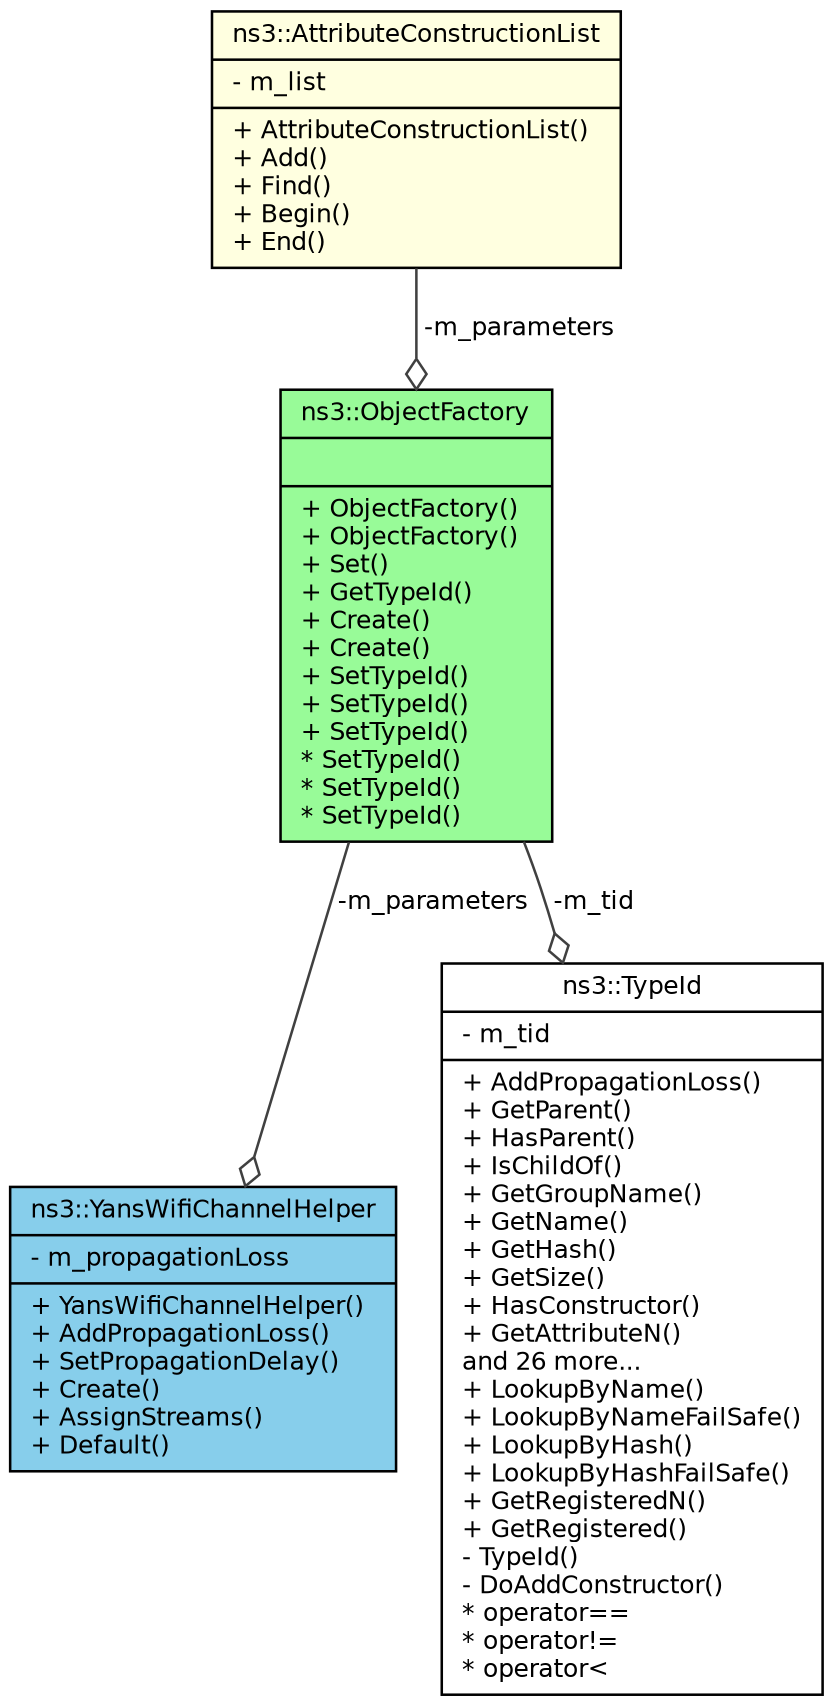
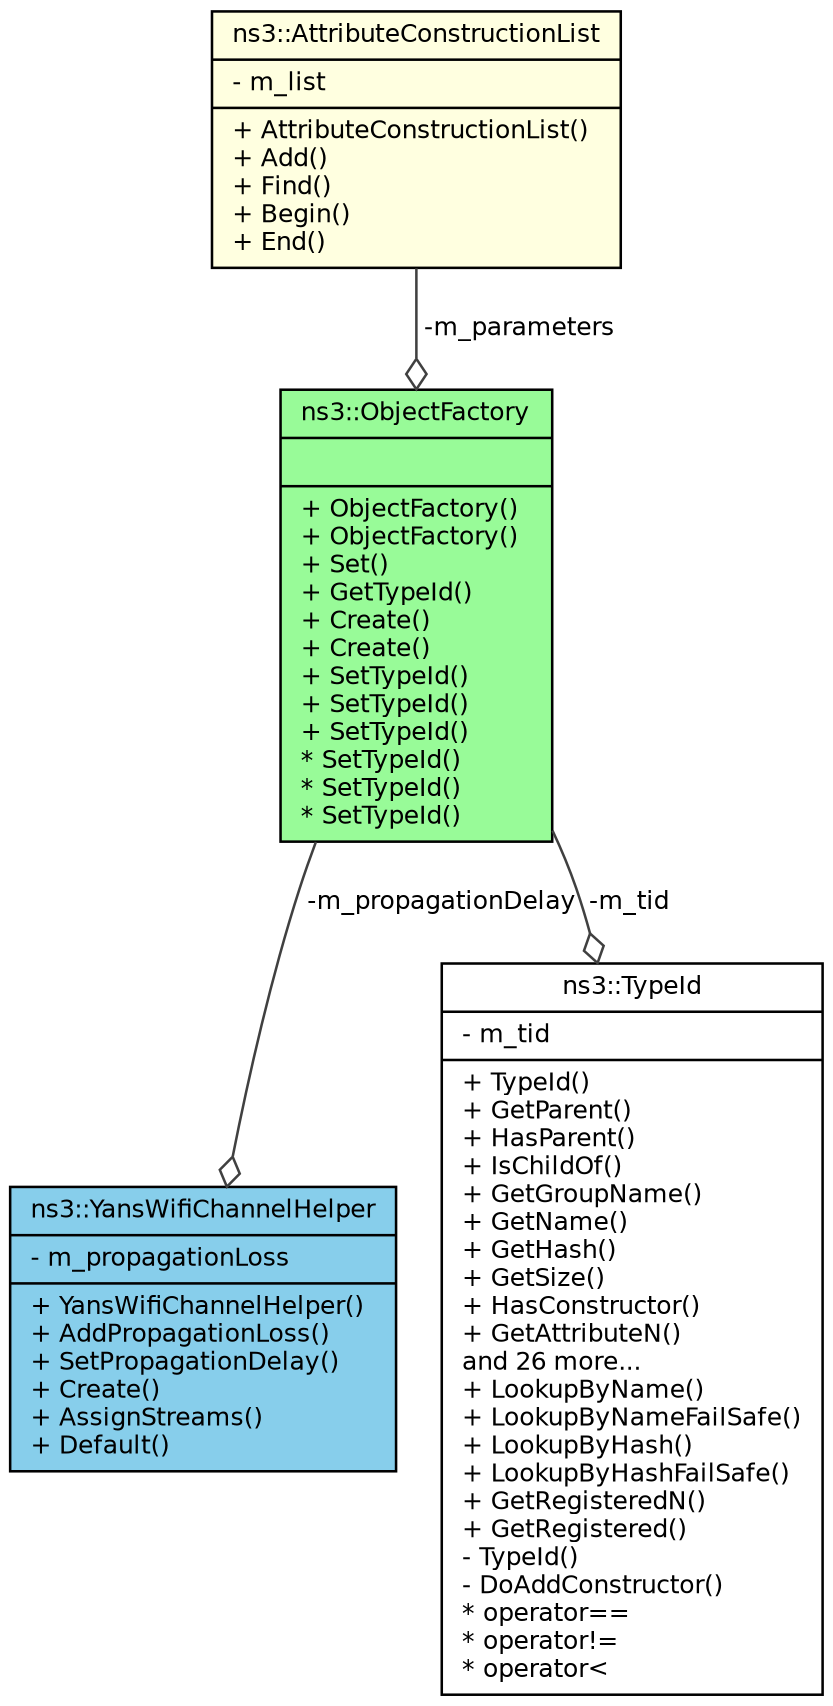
edge "ns3::ObjectFactory" -> "ns3::YansWifiChannelHelper": label " -m_parameters" -> " -m_propagationDelay"
node "ns3::TypeId": text "+ AddPropagationLoss()" -> "+ TypeId()"
